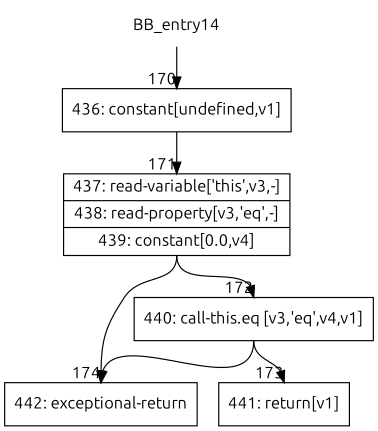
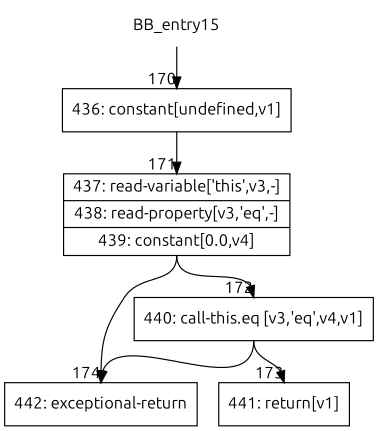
node "BB_entry14": label "BB_entry14" -> "BB_entry15"
